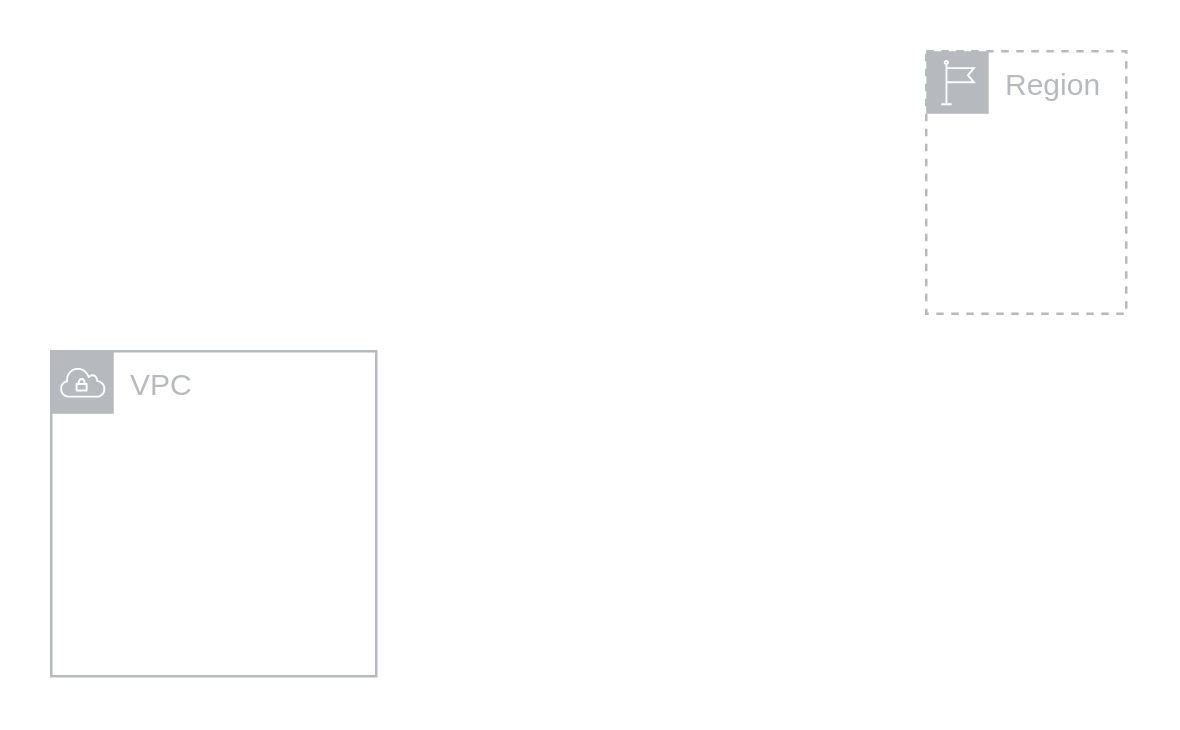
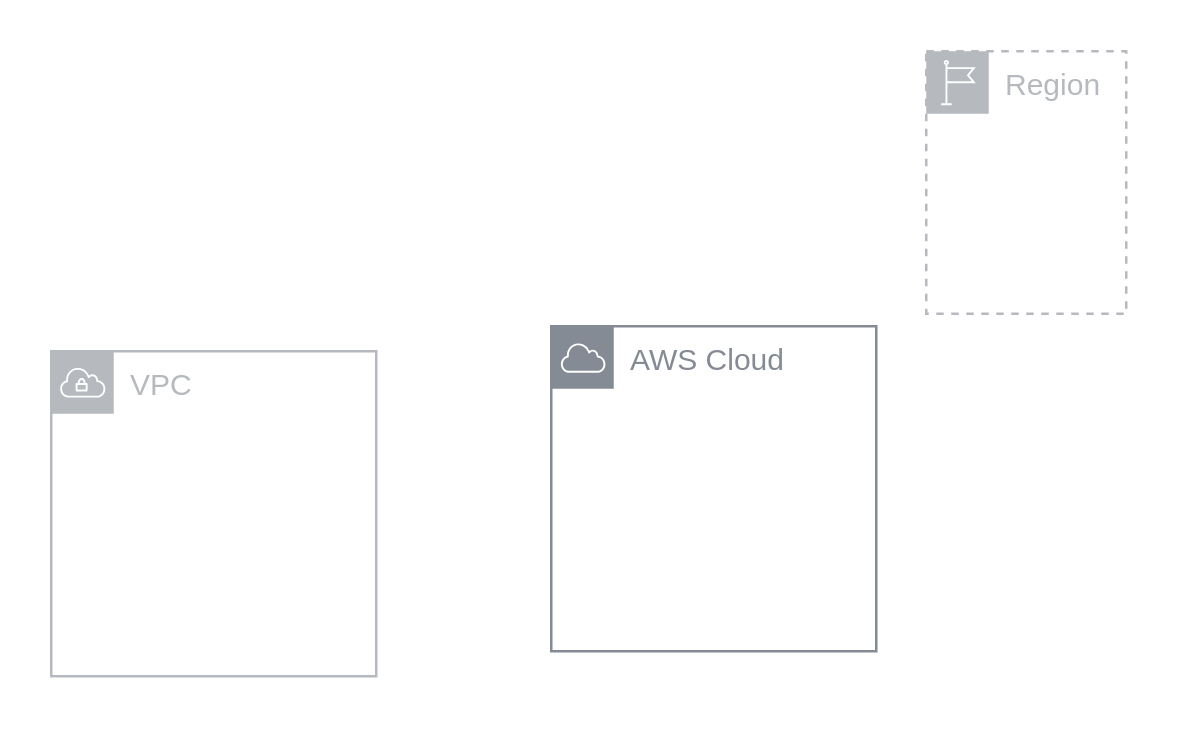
node "AWS Cloud": added
